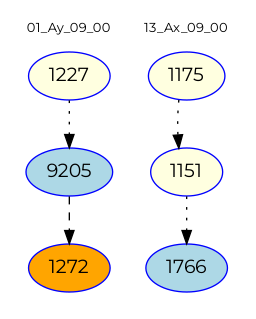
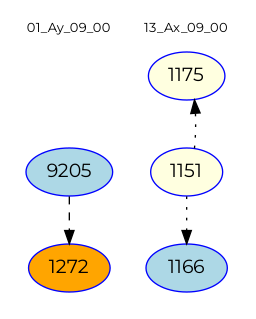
node "1227": removed
edge "1175" -> "1151": reversed
node "1766": label "1766" -> "1166"
